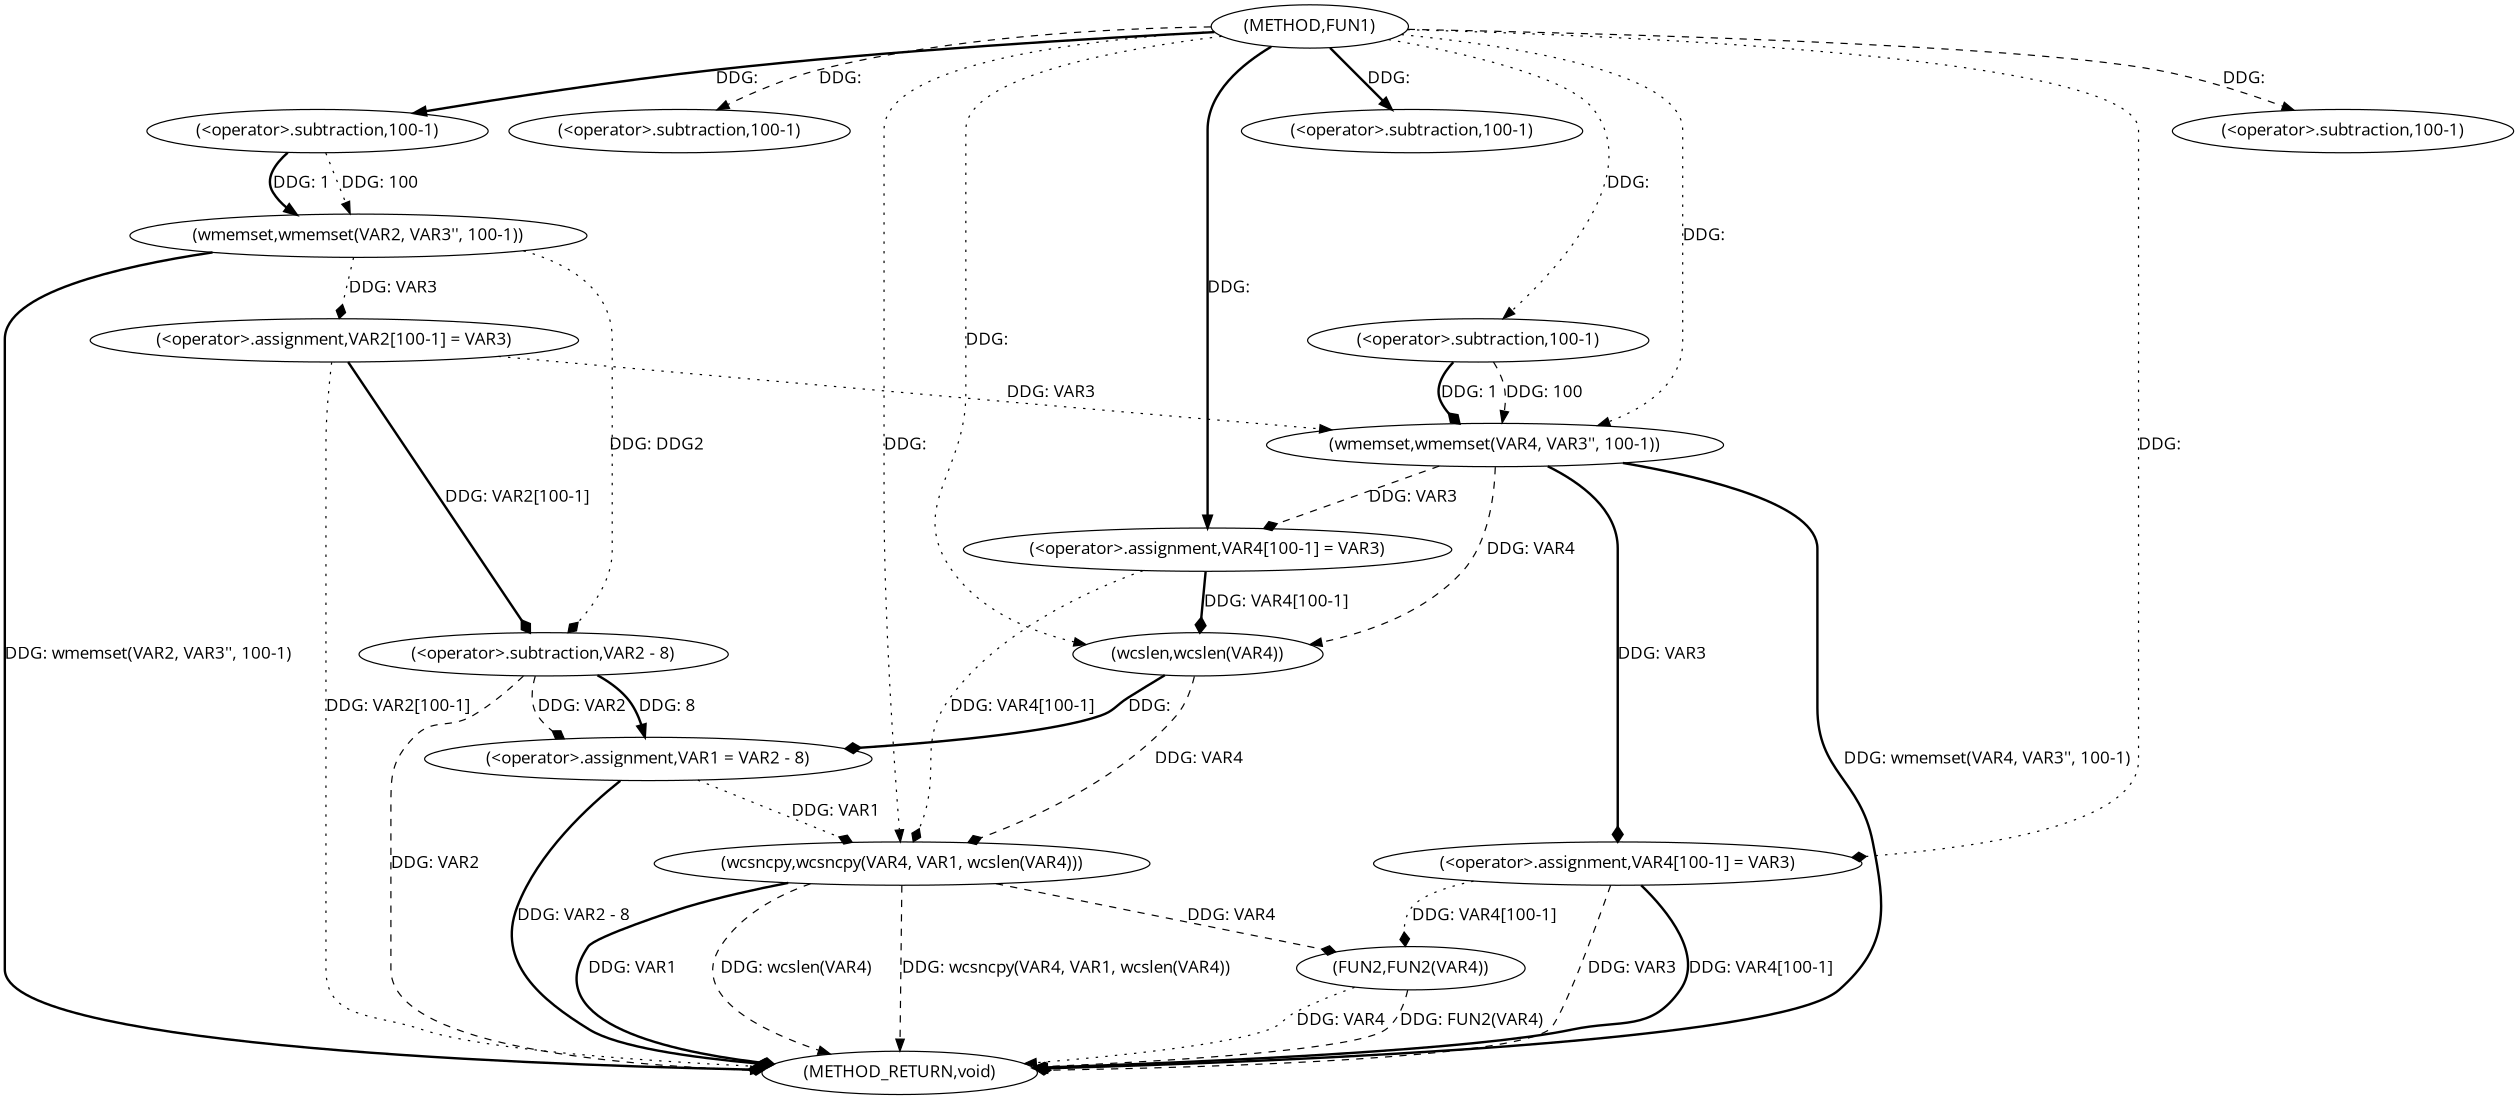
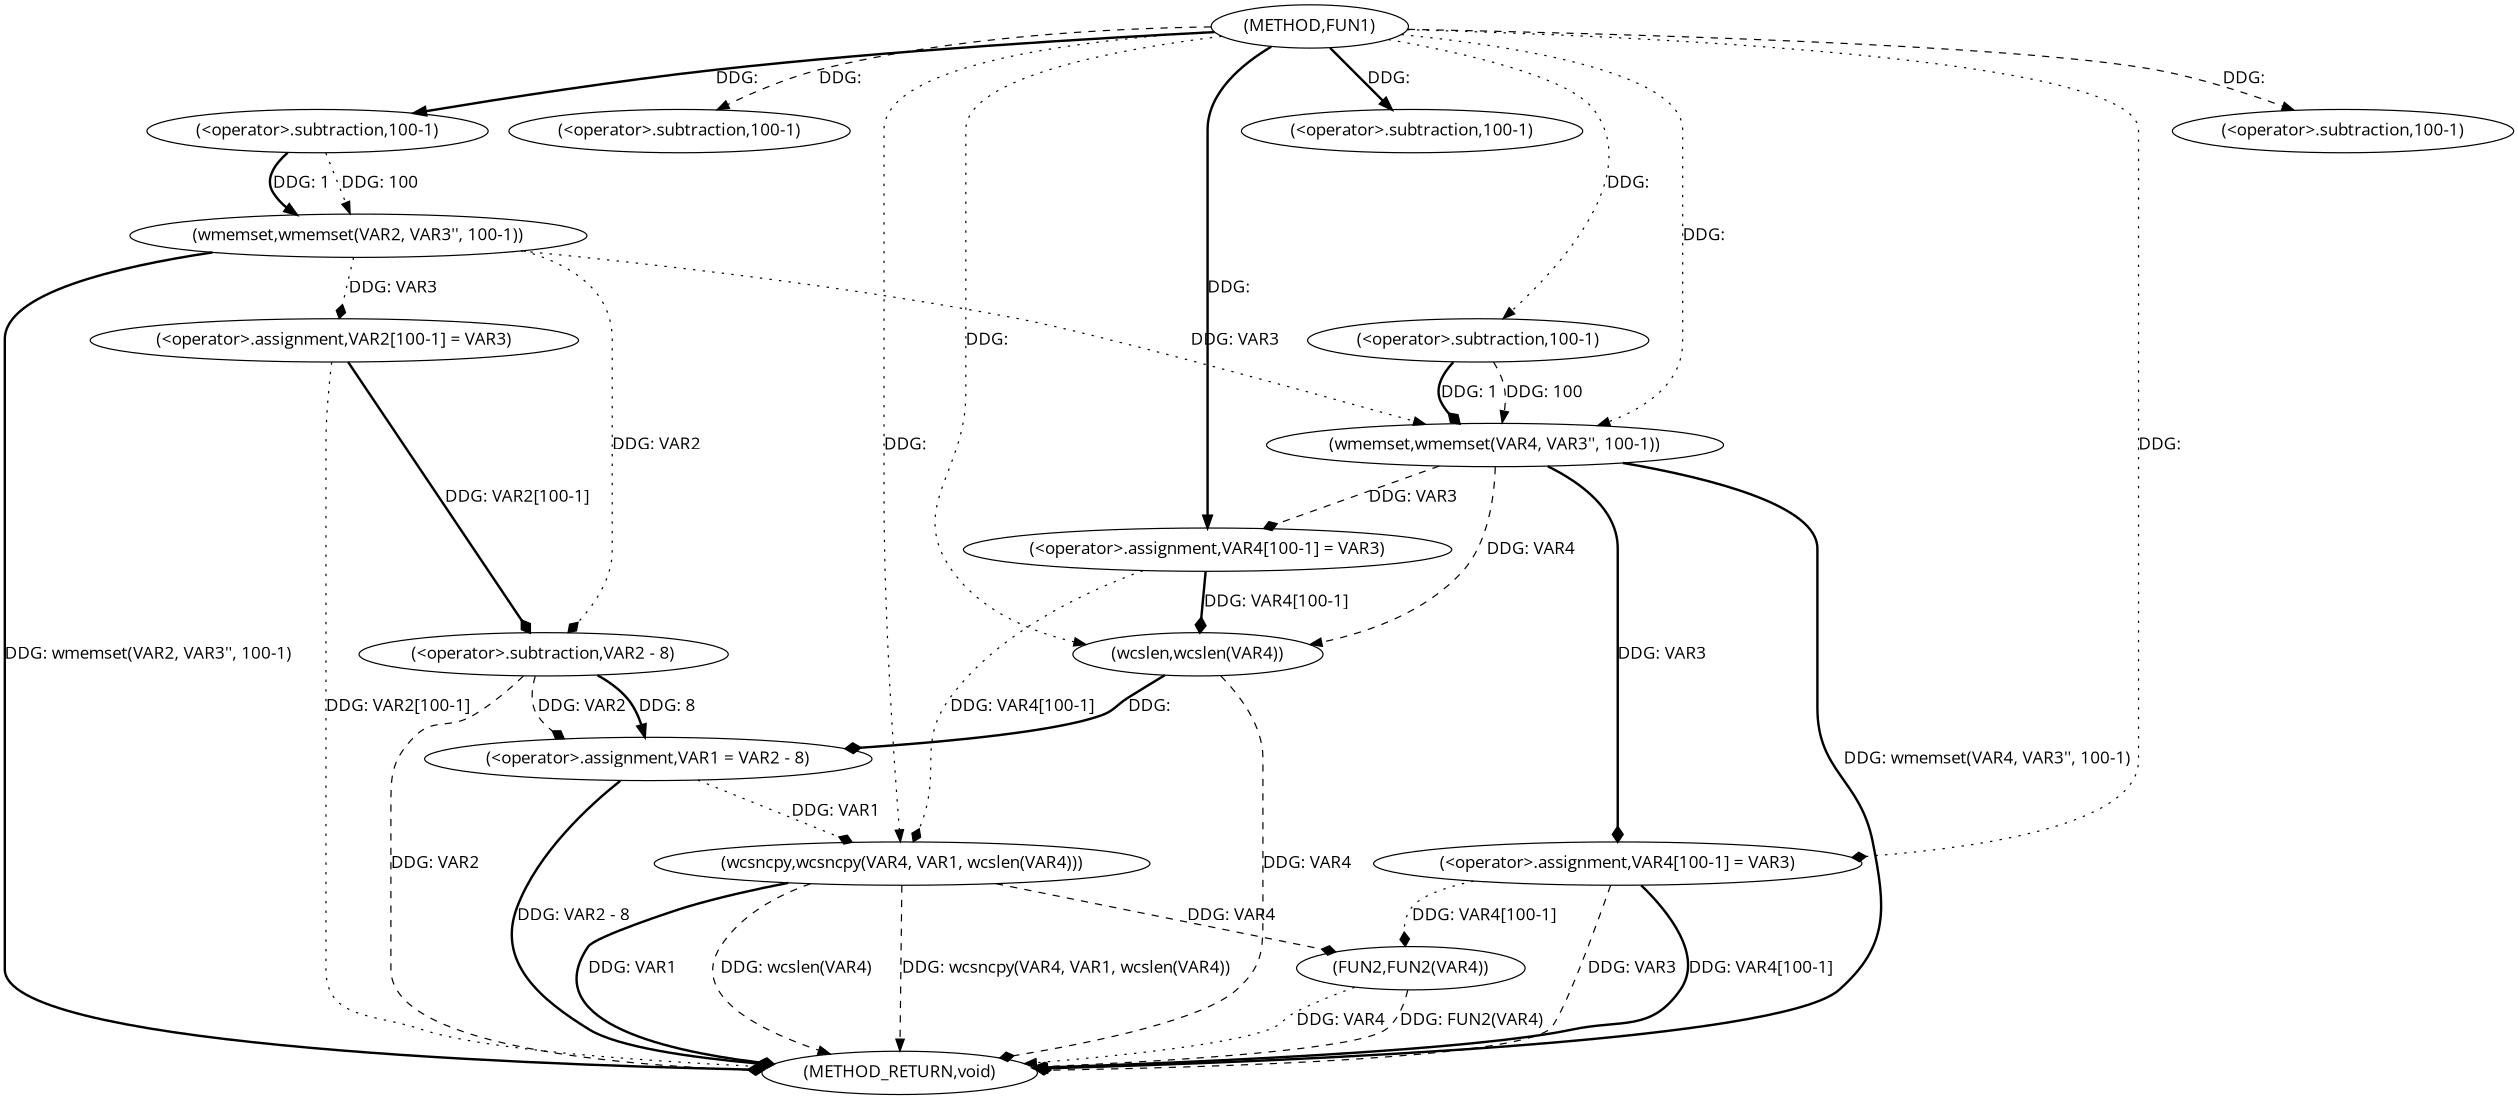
edge "(<operator>.assignment,VAR2[100-1] = VAR3)" -> "(wmemset,wmemset(VAR4, VAR3'', 100-1))": now "(wmemset,wmemset(VAR2, VAR3'', 100-1))" -> "(wmemset,wmemset(VAR4, VAR3'', 100-1))"
edge "(wmemset,wmemset(VAR2, VAR3'', 100-1))" -> "(<operator>.subtraction,VAR2 - 8)": label "DDG: DDG2" -> "DDG: VAR2"
edge "(wcslen,wcslen(VAR4))" -> "(wcsncpy,wcsncpy(VAR4, VAR1, wcslen(VAR4)))": now "(wcslen,wcslen(VAR4))" -> "(METHOD_RETURN,void)"
edge "(<operator>.subtraction,VAR2 - 8)" -> "(METHOD_RETURN,void)": arrowhead normal -> diamond
